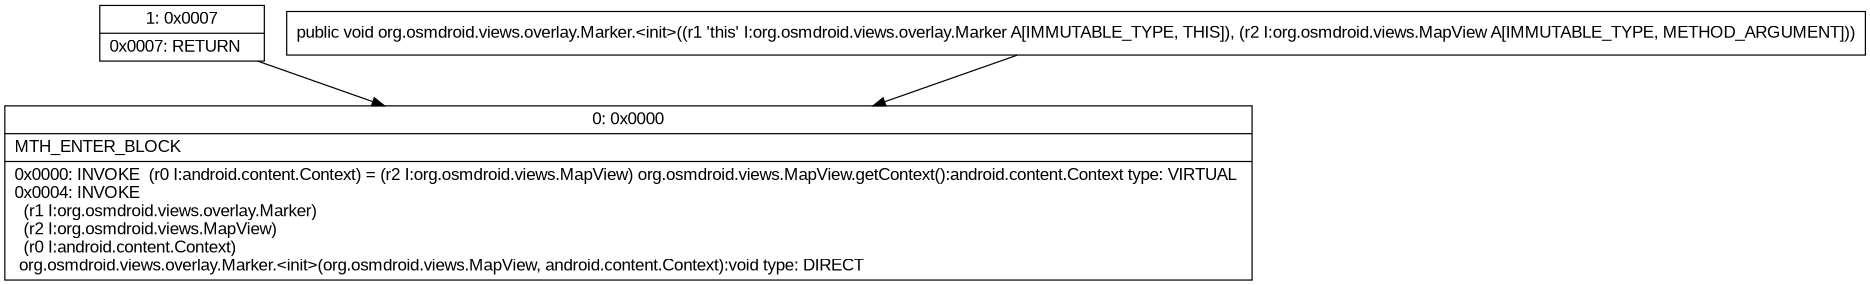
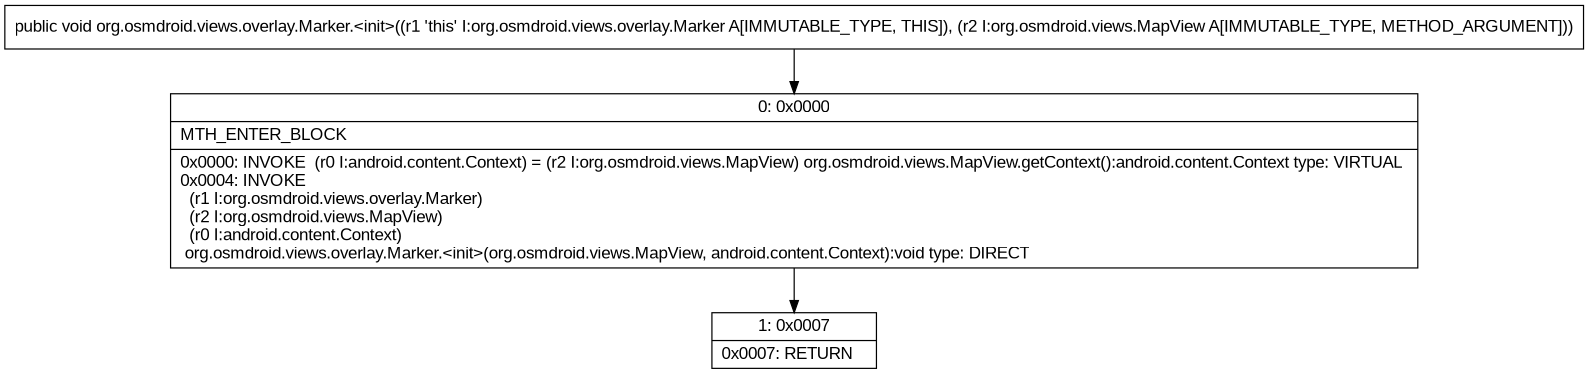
edge "1: 0x0007" -> "0: 0x0000": reversed
